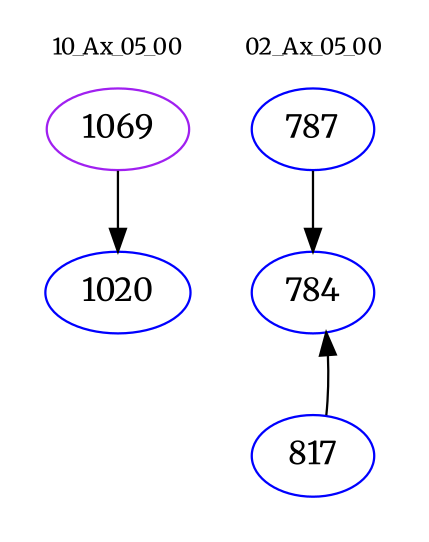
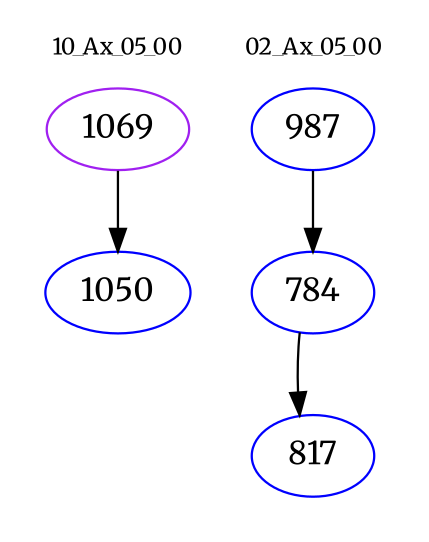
node "787": label "787" -> "987"
node "1020": label "1020" -> "1050"
edge "817" -> "784": reversed
